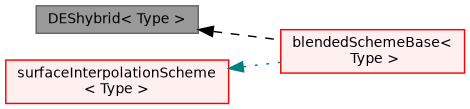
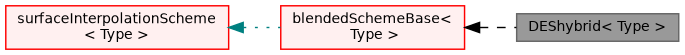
edge "blendedSchemeBase< Type >" -> "DEShybrid< Type >": reversed
